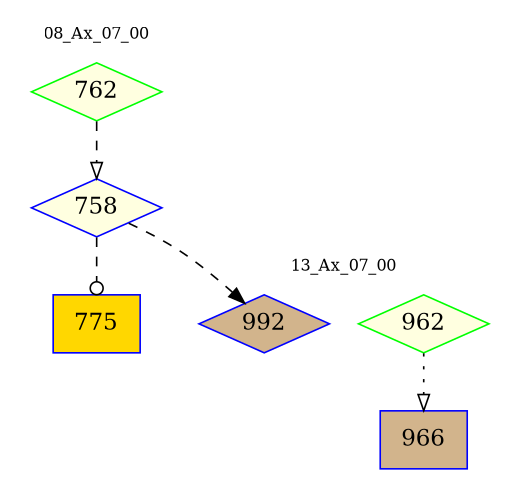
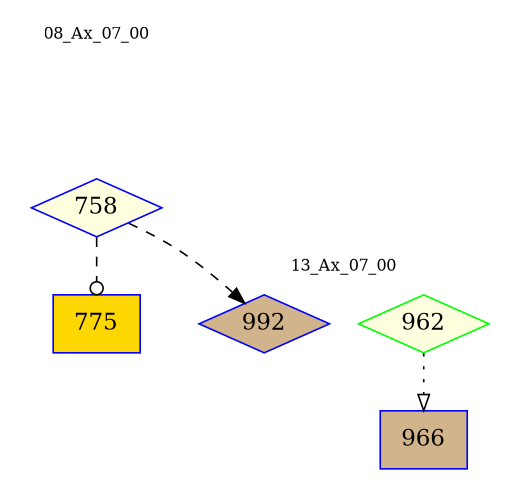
node "762": removed
